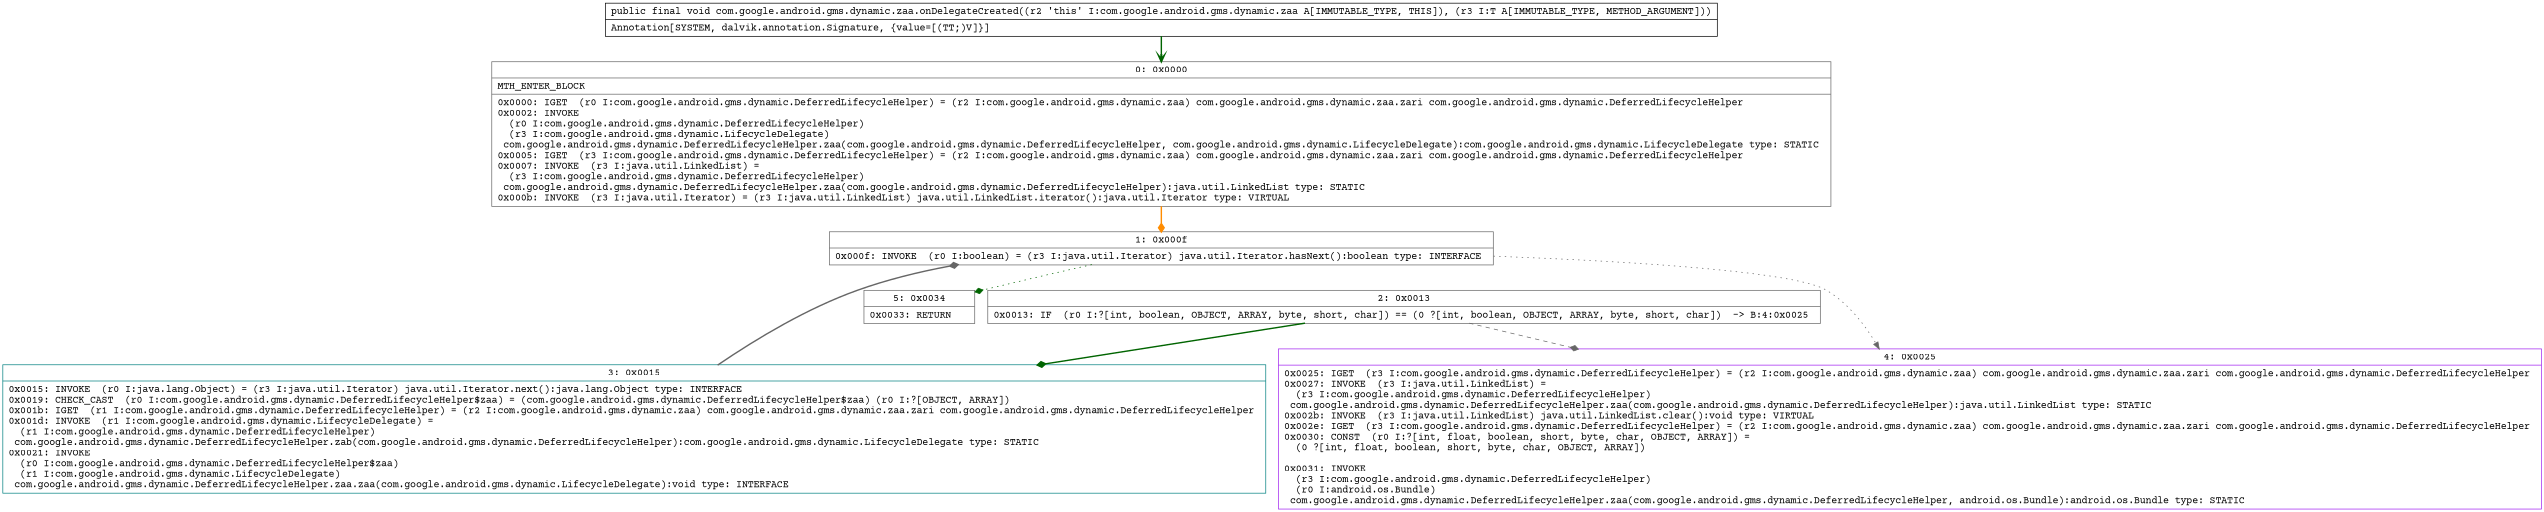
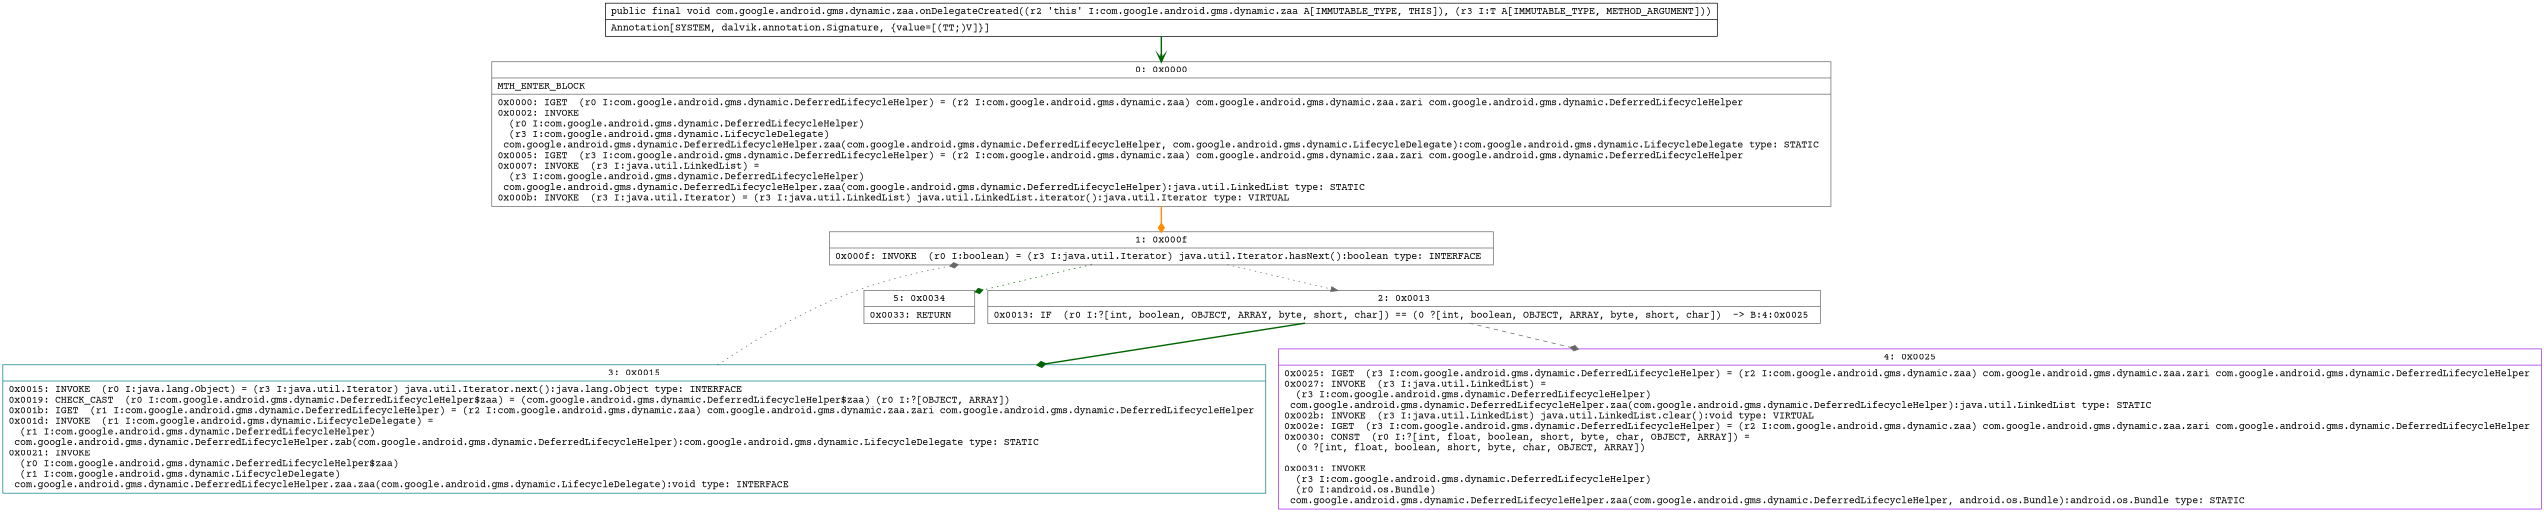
edge "1: 0x000f" -> "4: 0x0025": now "1: 0x000f" -> "2: 0x0013"
edge "3: 0x0015" -> "1: 0x000f": style bold -> dotted
